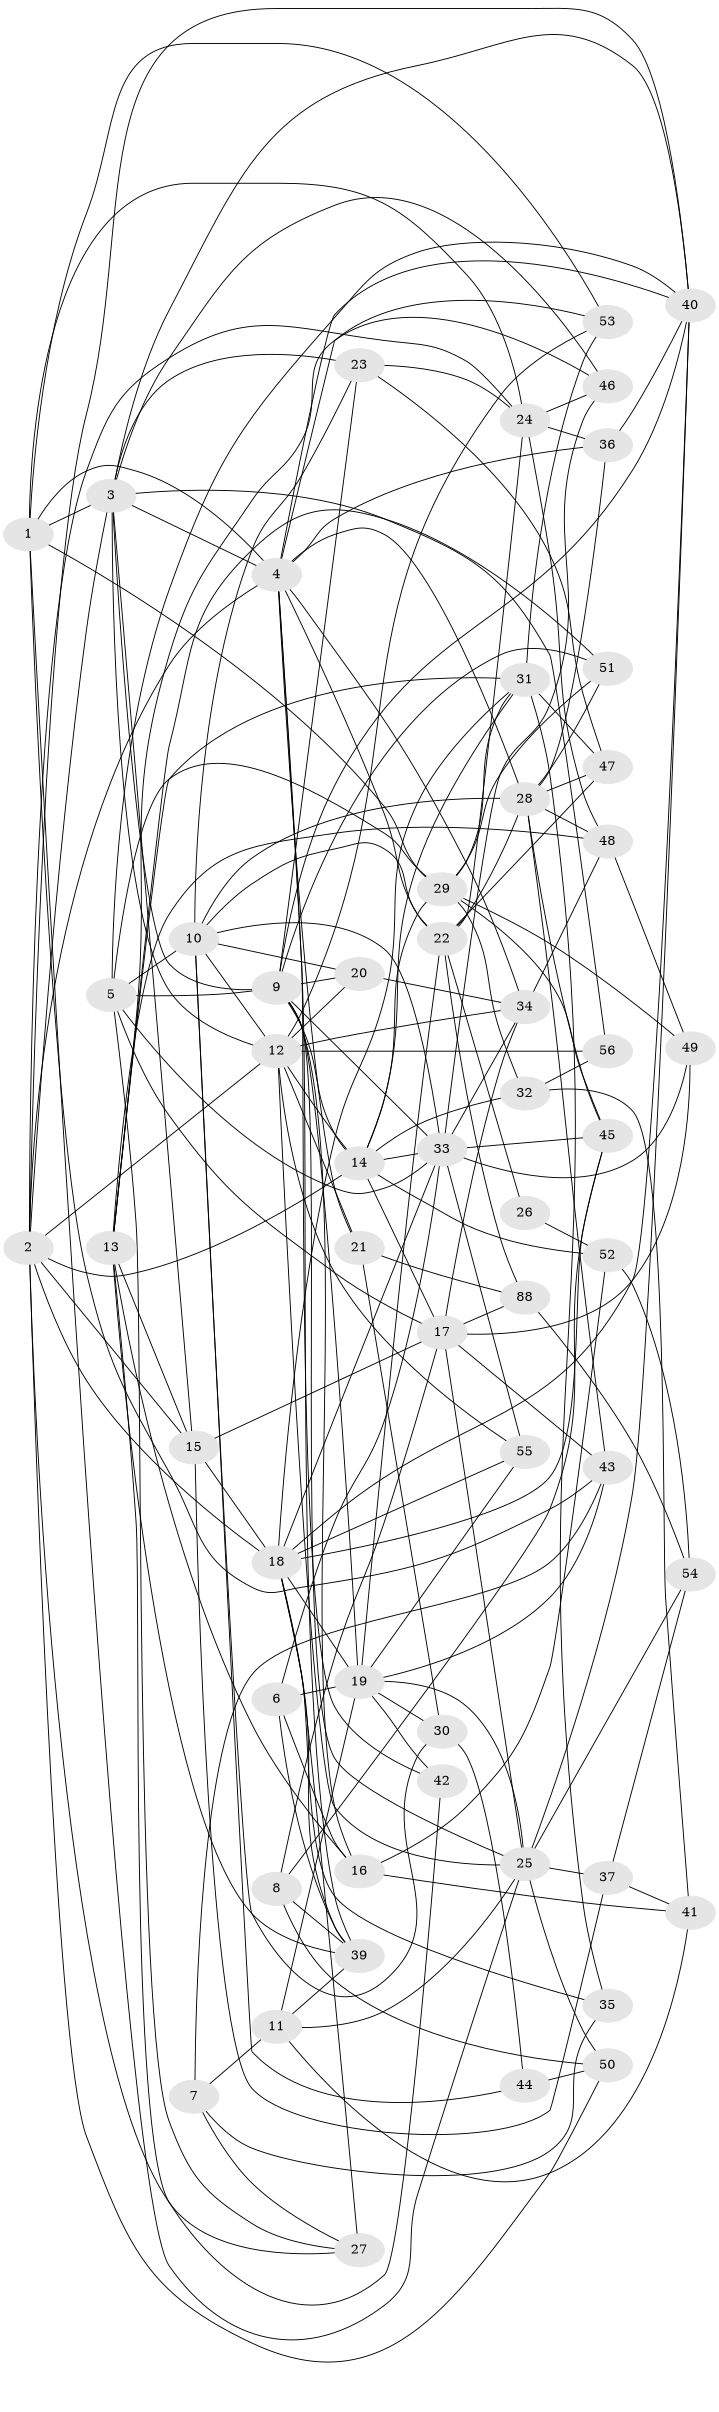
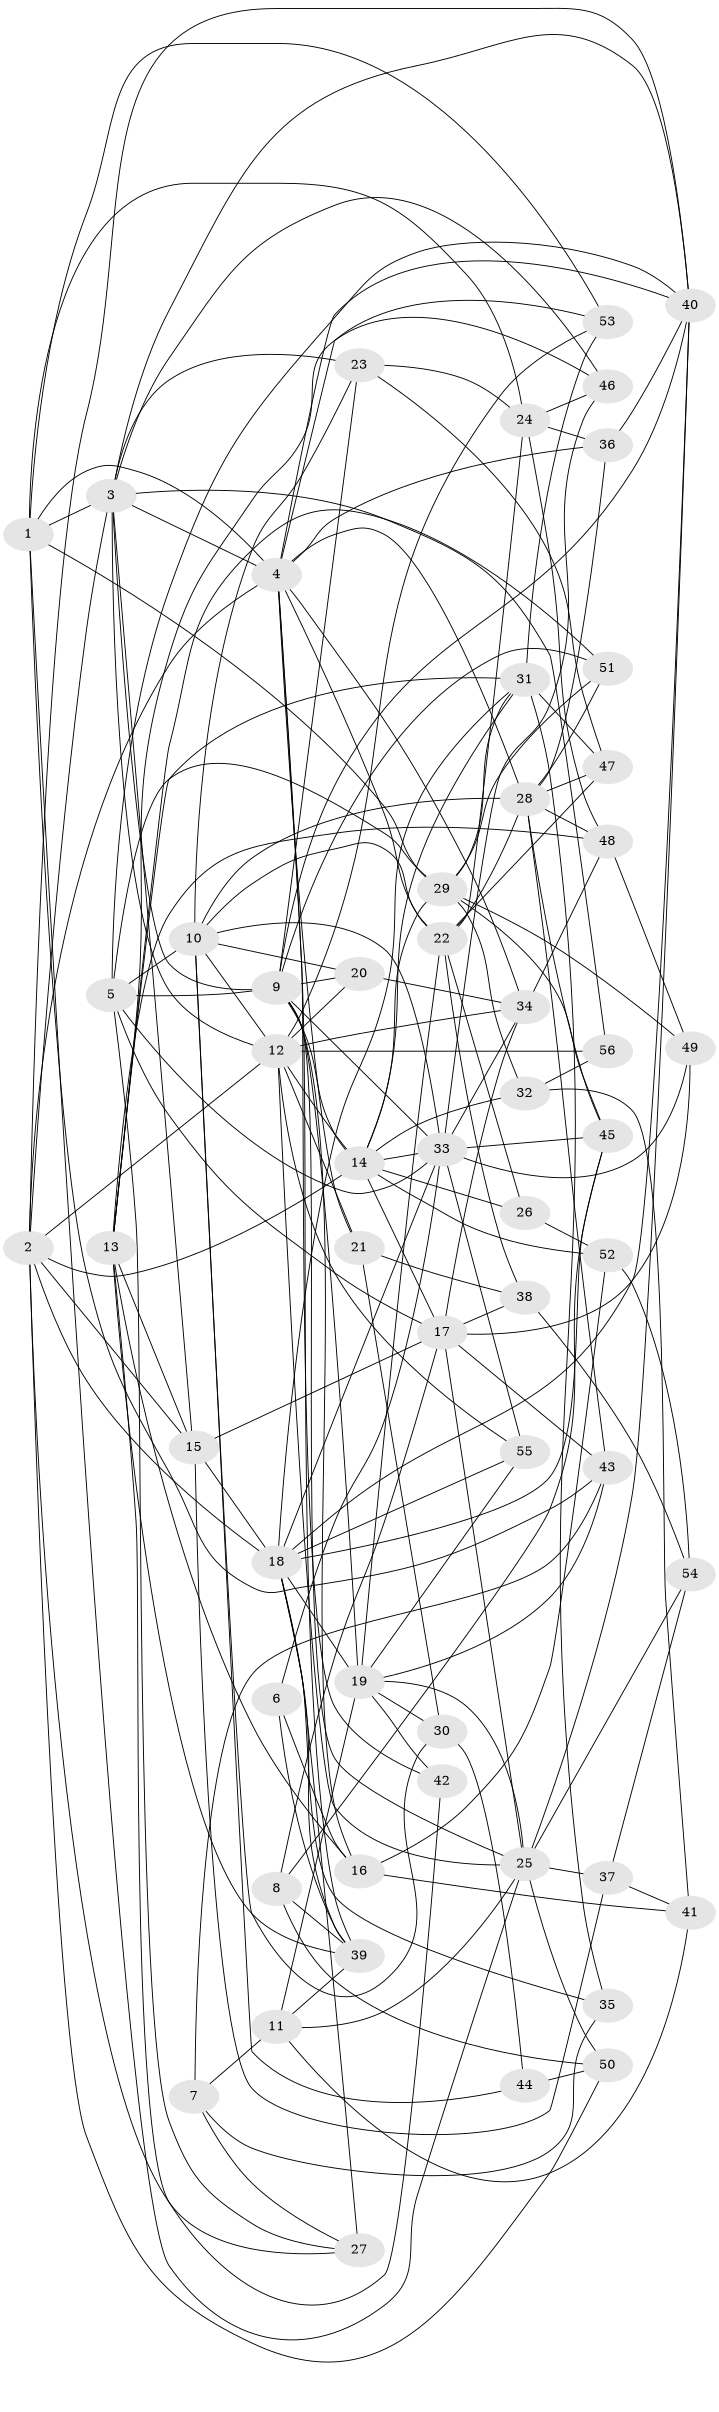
edge "24" -- "2": removed
edge "14" -- "26": added
node "88": label "88" -> "38"
edge "19" -- "6": removed
